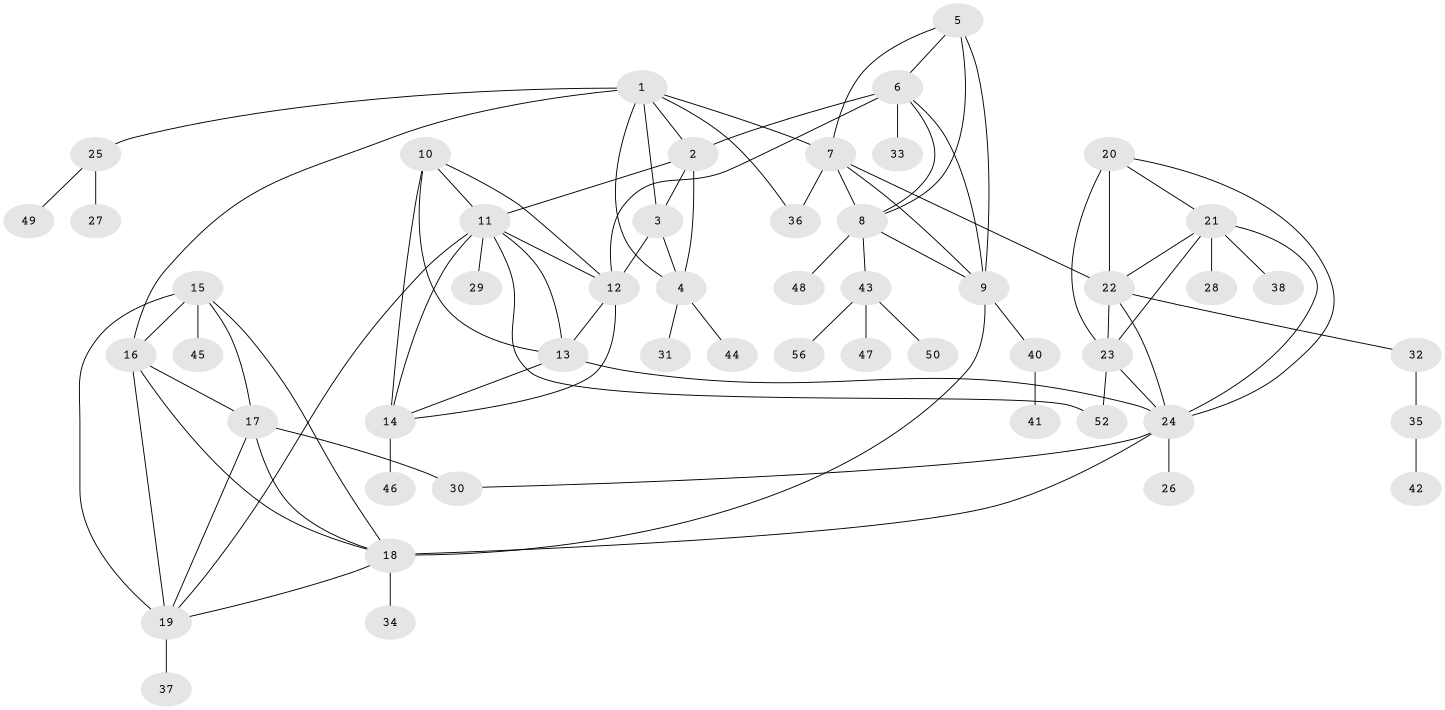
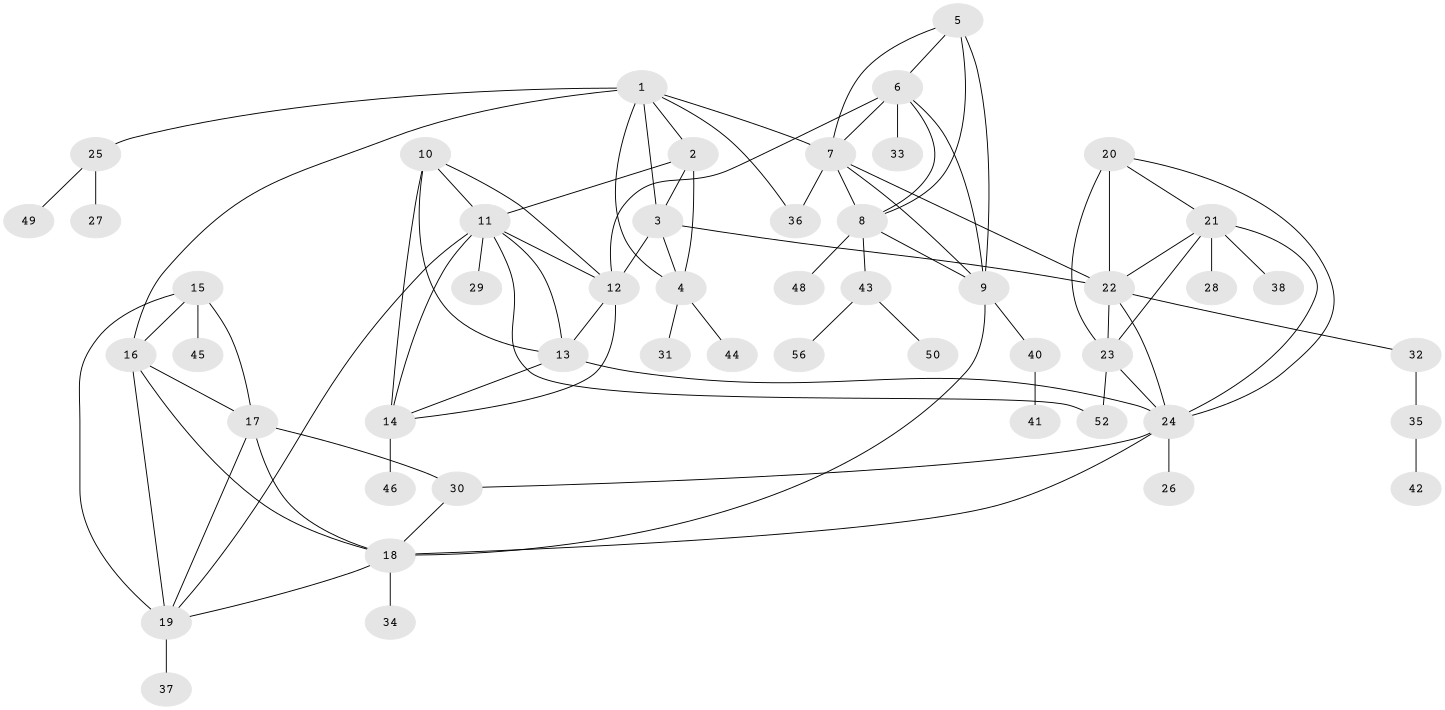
edge "6" -- "2": now "6" -- "7"
edge "3" -- "22": added
node "47": removed
edge "15" -- "18": now "30" -- "18"
